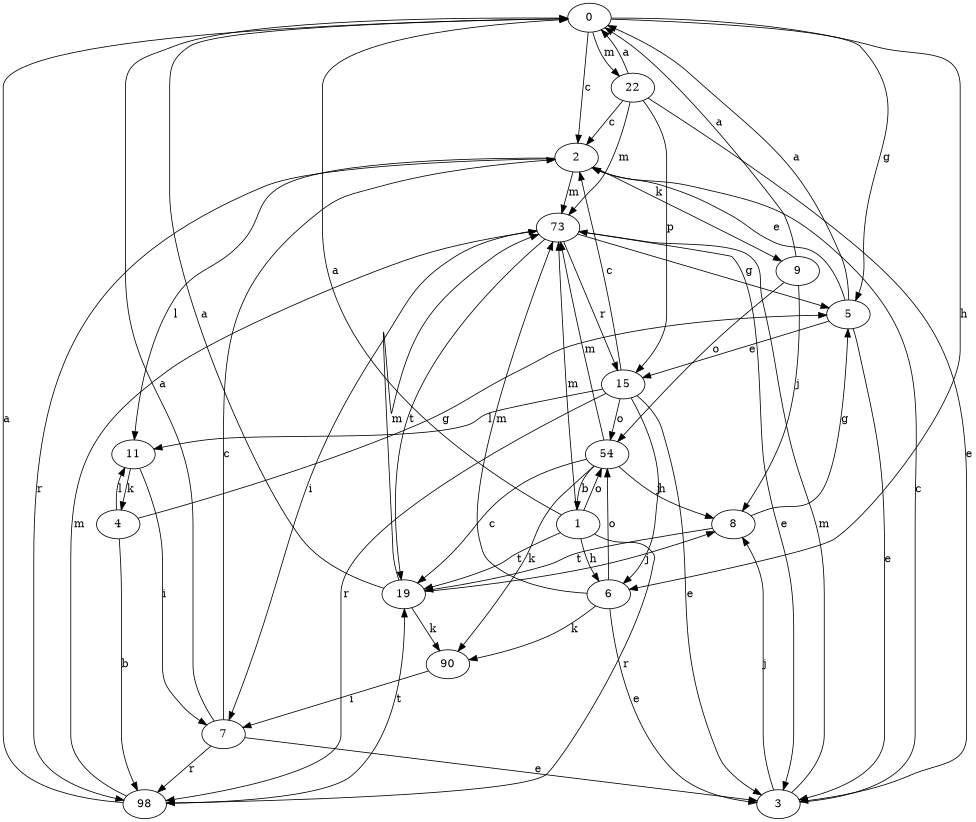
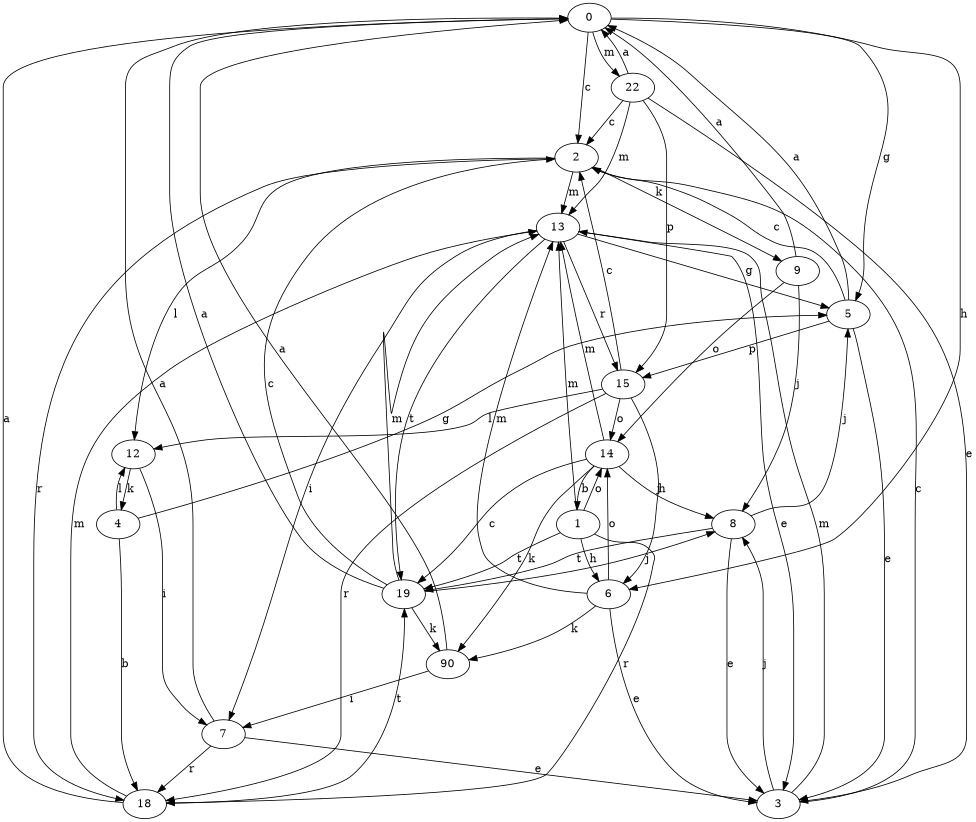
edge "1" -> "0": now "90" -> "0"
node "73": label "73" -> "13"
edge "5" -> "2": label "e" -> "c"
edge "5" -> "15": label "e" -> "p"
edge "7" -> "2": now "19" -> "2"
edge "8" -> "5": label "g" -> "j"
node "11": label "11" -> "12"
node "54": label "54" -> "14"
edge "15" -> "3": now "8" -> "3"
node "98": label "98" -> "18"
